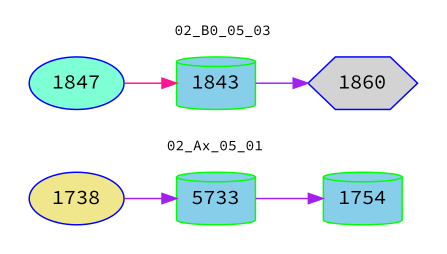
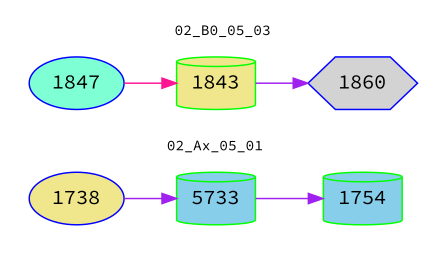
node "1843": fillcolor skyblue -> khaki
